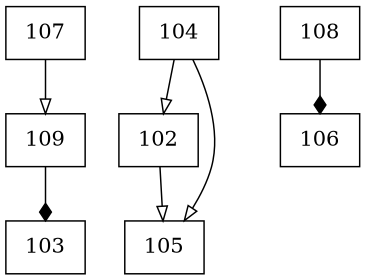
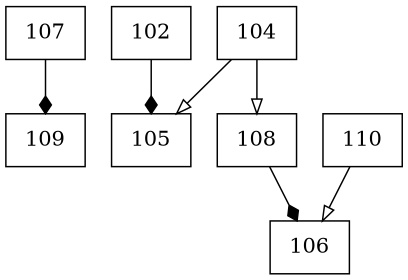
edge "107" -> "109": arrowhead onormal -> diamond
edge "104" -> "102": now "104" -> "108"
node "110": added
edge "102" -> "105": arrowhead onormal -> diamond
node "103": removed
